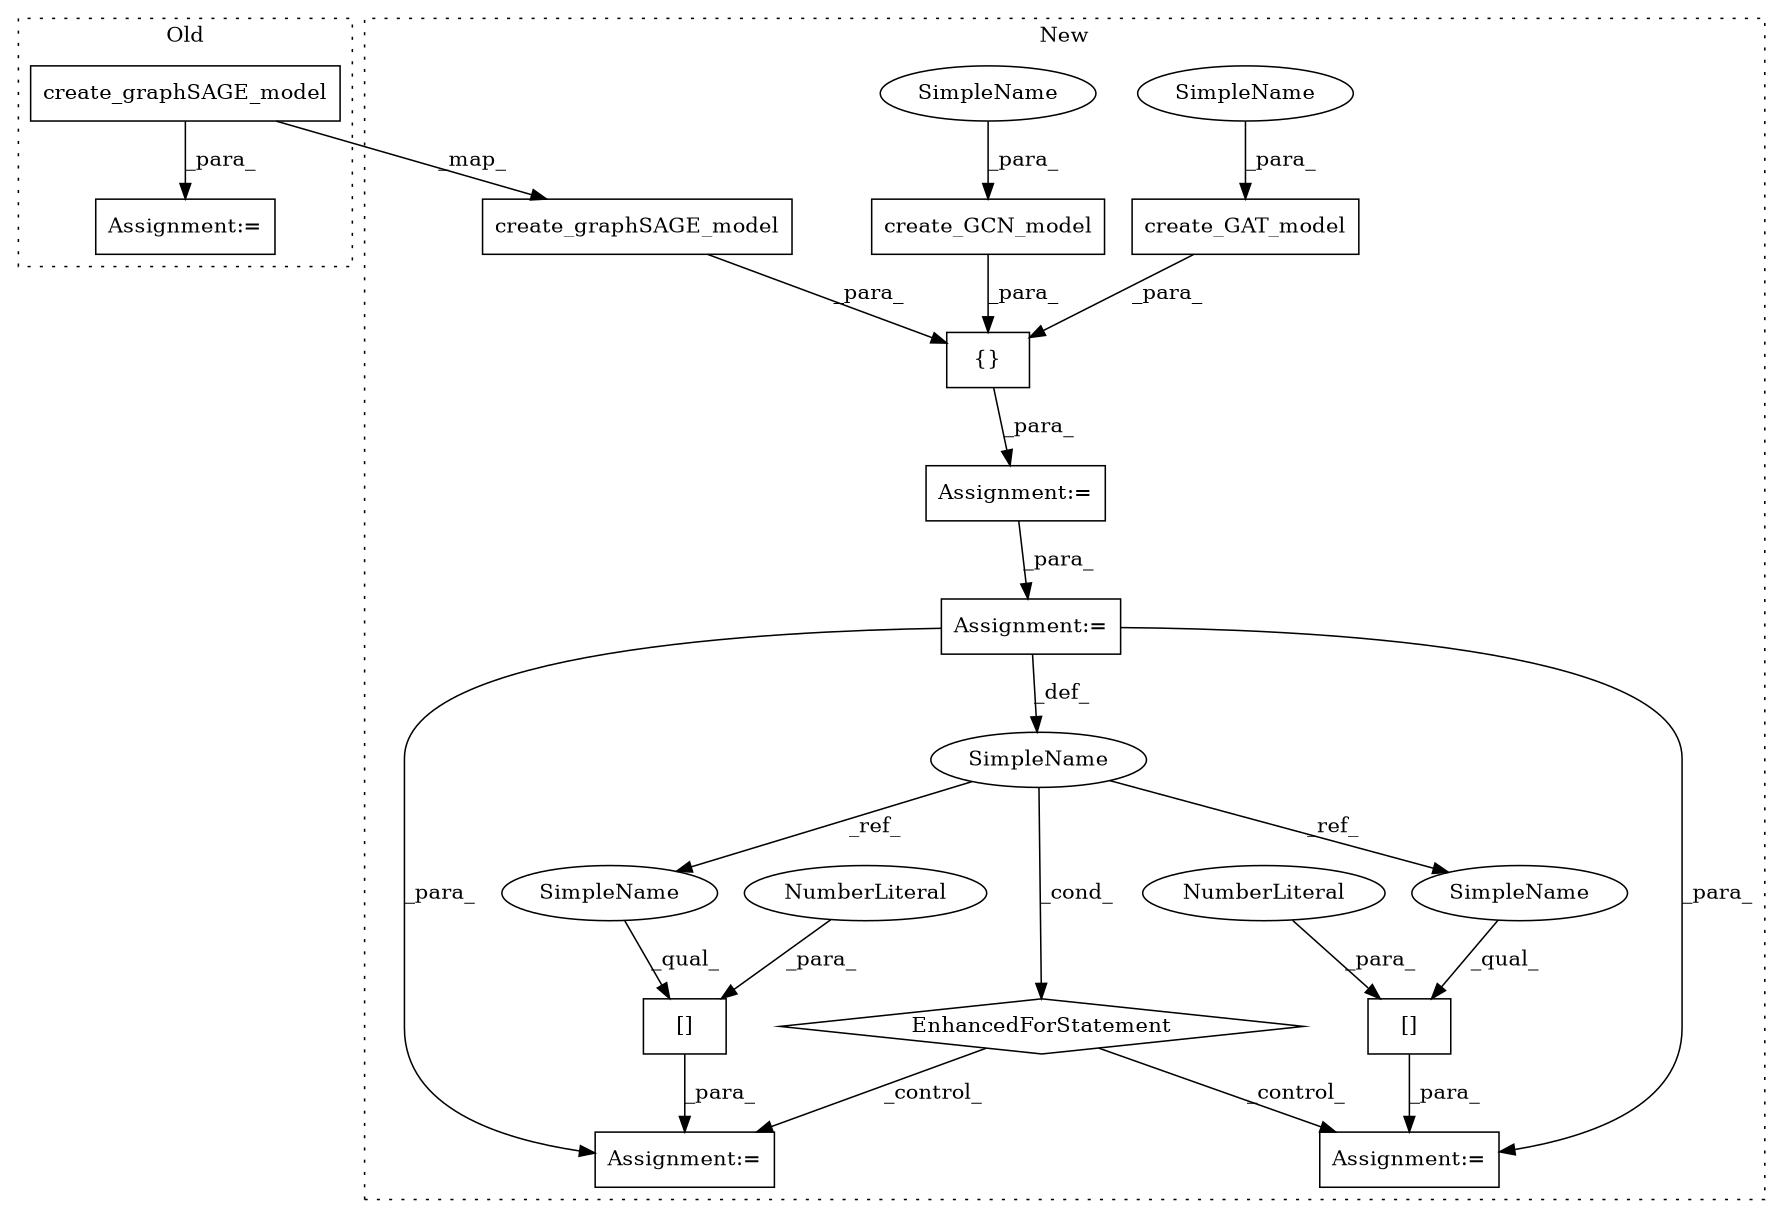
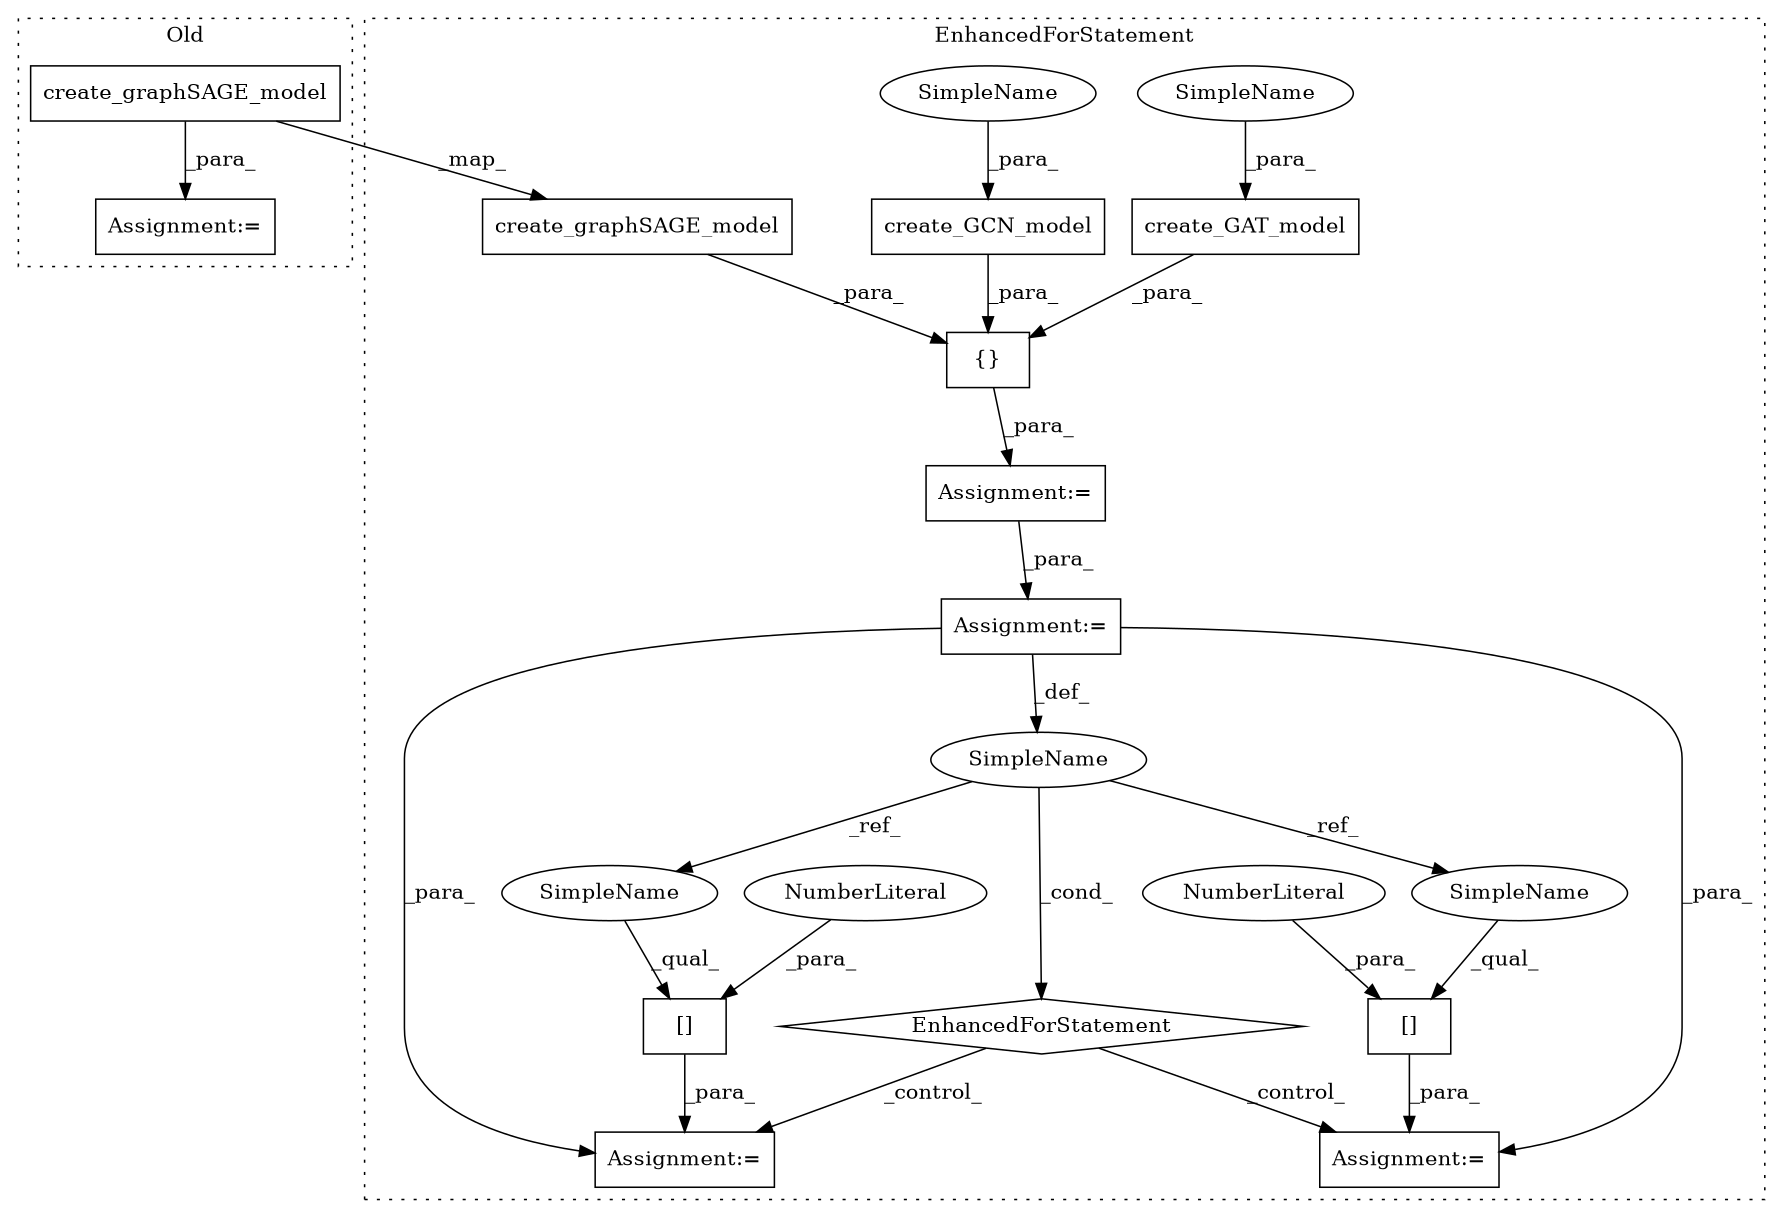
cluster "New": label "New" -> "EnhancedForStatement"
